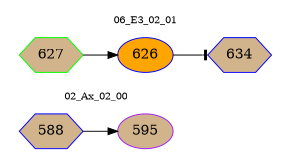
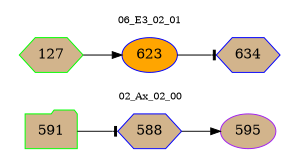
node "627": label "627" -> "127"
node "626": label "626" -> "623"
node "591": added
